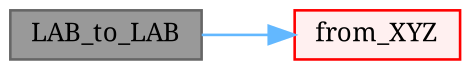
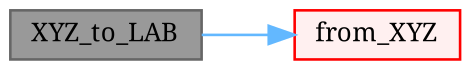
node "LAB_to_LAB": label "LAB_to_LAB" -> "XYZ_to_LAB"
